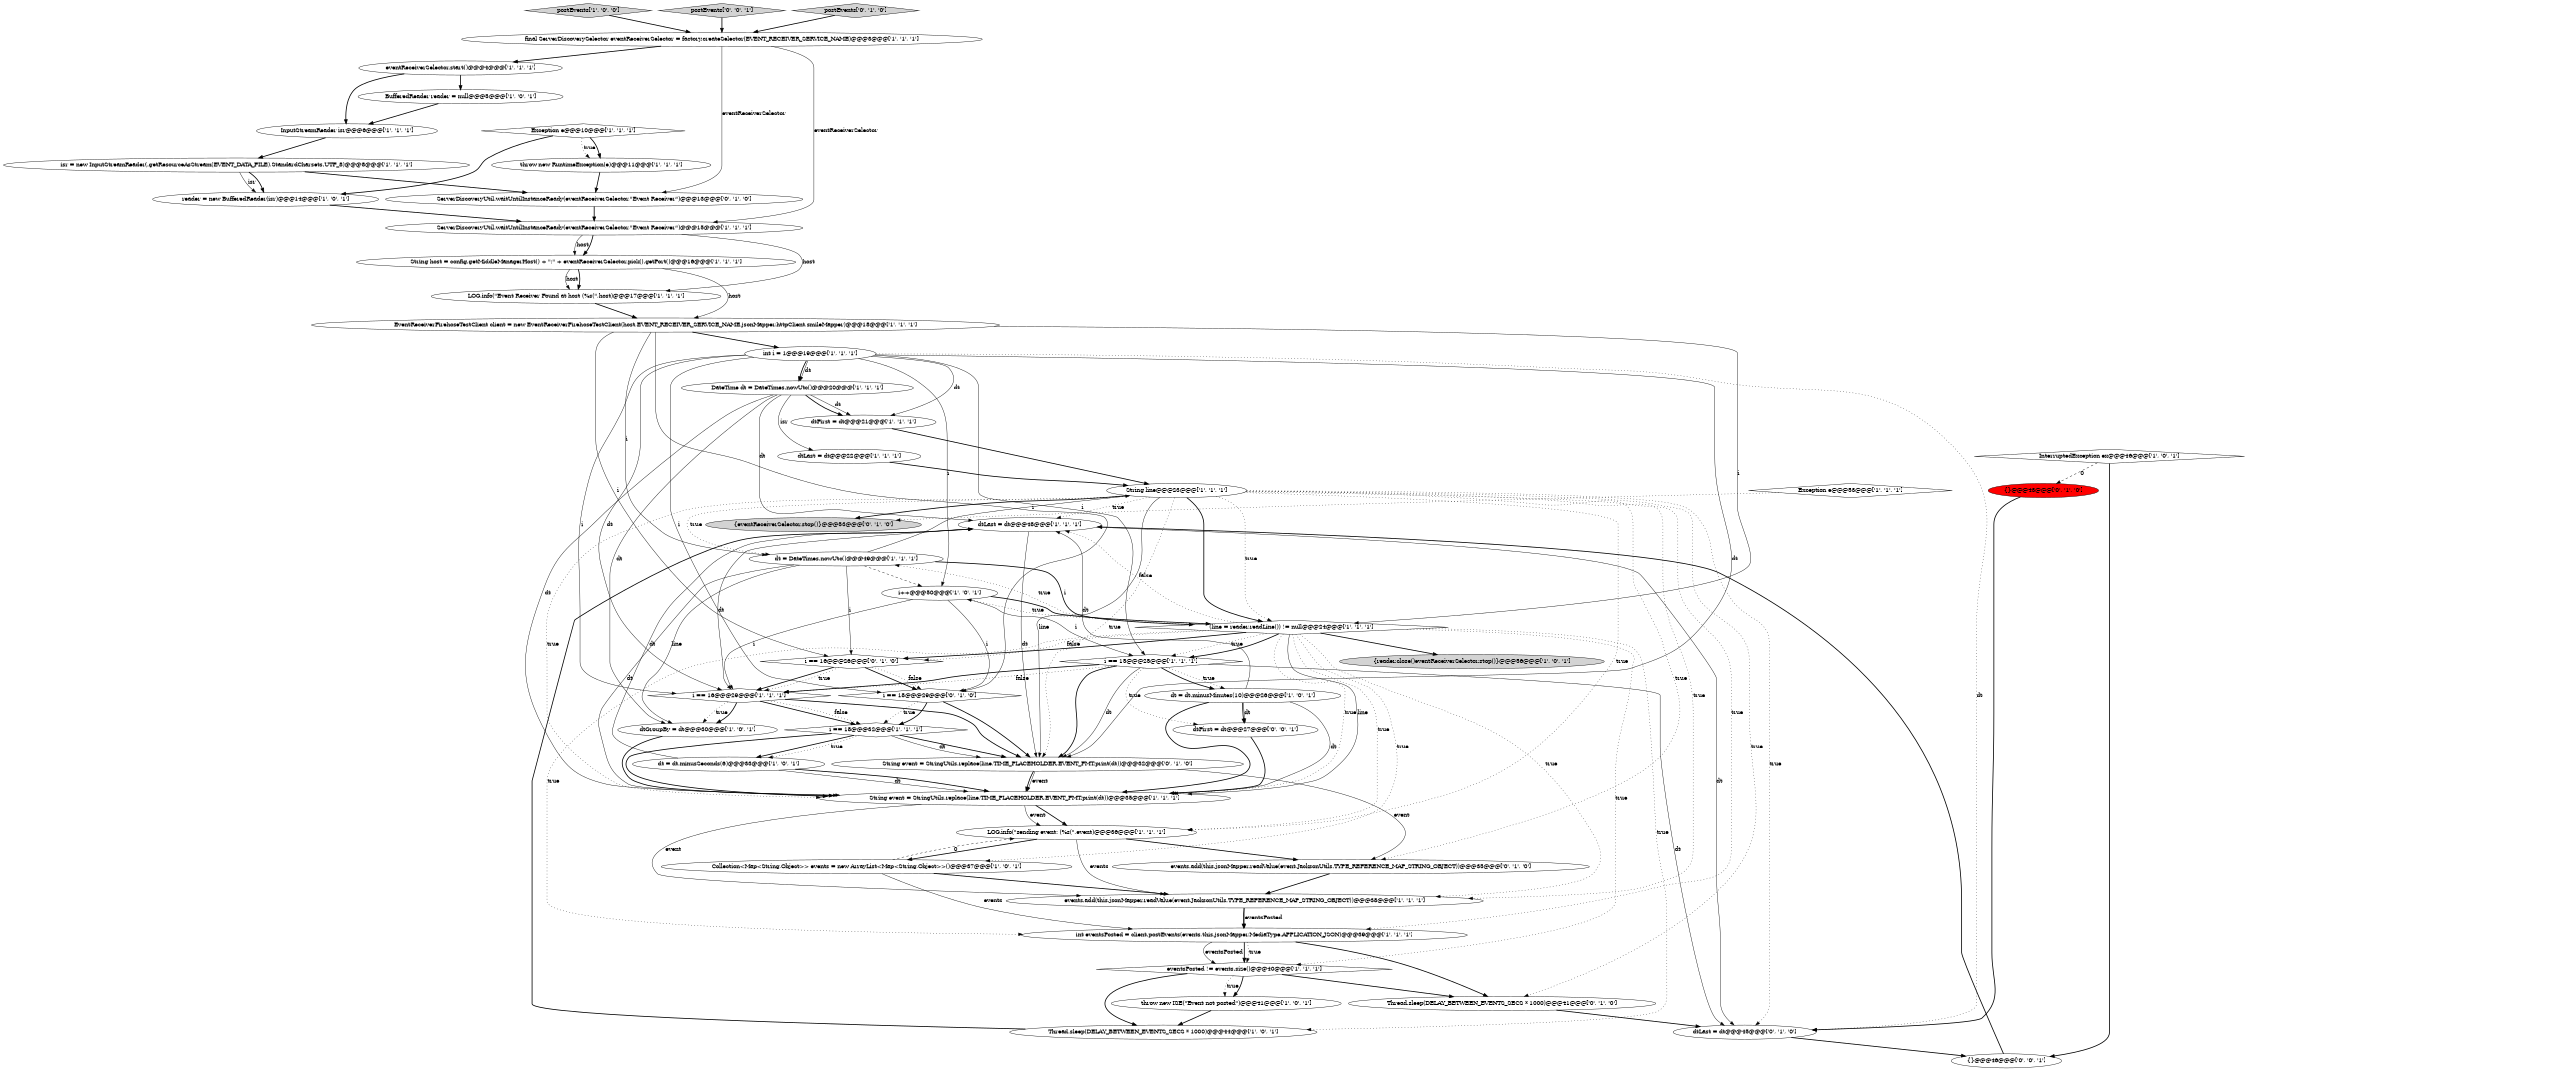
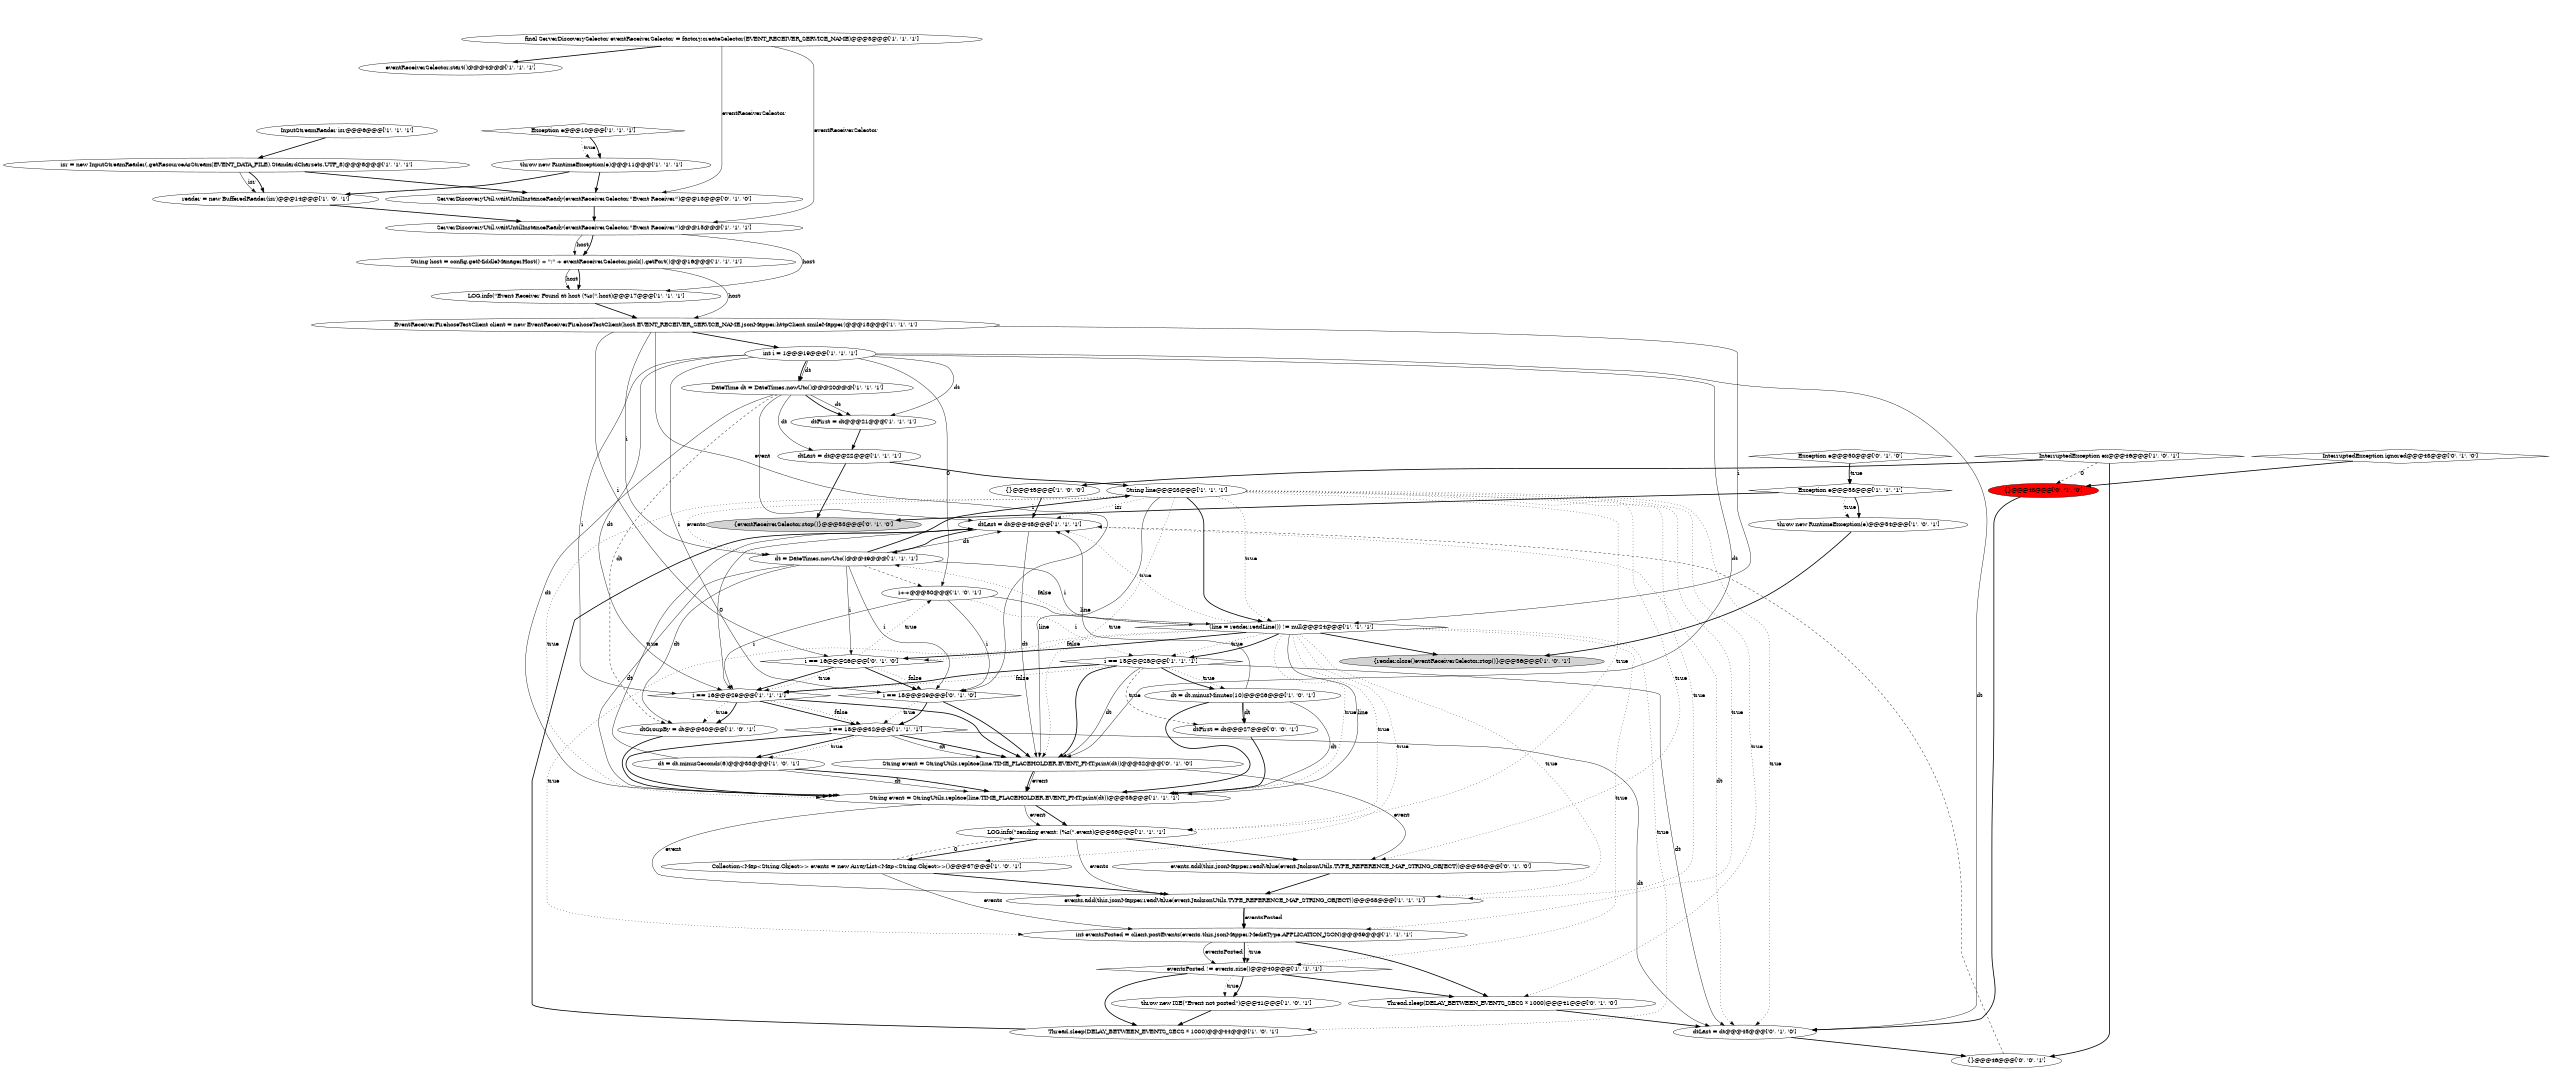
node "postEvents['1', '0', '0']": removed
node "postEvents['0', '0', '1']": removed
node "postEvents['0', '1', '0']": removed
edge "eventReceiverSelector.start()@@@4@@@['1', '1', '1']" -> "InputStreamReader isr@@@6@@@['1', '1', '1']": removed
node "BufferedReader reader = null@@@5@@@['1', '0', '1']": removed
edge "Exception e@@@10@@@['1', '1', '1']" -> "reader = new BufferedReader(isr)@@@14@@@['1', '0', '1']": now "throw new RuntimeException(e)@@@11@@@['1', '1', '1']" -> "reader = new BufferedReader(isr)@@@14@@@['1', '0', '1']"
edge "int i = 1@@@19@@@['1', '1', '1']" -> "dtLast = dt@@@45@@@['0', '1', '0']": style dotted -> solid
edge "DateTime dt = DateTimes.nowUtc()@@@20@@@['1', '1', '1']" -> "dtLast = dt@@@22@@@['1', '1', '1']": label "isr" -> "dt"
edge "DateTime dt = DateTimes.nowUtc()@@@20@@@['1', '1', '1']" -> "dtLast = dt@@@48@@@['1', '1', '1']": label "dt" -> "event"
edge "dtFirst = dt@@@21@@@['1', '1', '1']" -> "String line@@@23@@@['1', '1', '1']": now "dtFirst = dt@@@21@@@['1', '1', '1']" -> "dtLast = dt@@@22@@@['1', '1', '1']"
node "Exception e@@@50@@@['0', '1', '0']": added
node "InterruptedException ignored@@@43@@@['0', '1', '0']": added
edge "int i = 1@@@19@@@['1', '1', '1']" -> "i++@@@50@@@['1', '0', '1']": label "i" -> "0"
edge "int i = 1@@@19@@@['1', '1', '1']" -> "i == 15@@@25@@@['1', '1', '1']": removed, label "i"
node "{}@@@45@@@['1', '0', '0']": added
edge "String line@@@23@@@['1', '1', '1']" -> "{eventReceiverSelector.stop()}@@@53@@@['0', '1', '0']": now "dtLast = dt@@@22@@@['1', '1', '1']" -> "{eventReceiverSelector.stop()}@@@53@@@['0', '1', '0']"
edge "Exception e@@@53@@@['1', '1', '1']" -> "{eventReceiverSelector.stop()}@@@53@@@['0', '1', '0']": style dotted -> bold
edge "String line@@@23@@@['1', '1', '1']" -> "dtLast = dt@@@48@@@['1', '1', '1']": label "true" -> "isr"
edge "dt = DateTimes.nowUtc()@@@49@@@['1', '1', '1']" -> "String line@@@23@@@['1', '1', '1']": style solid -> bold
edge "String line@@@23@@@['1', '1', '1']" -> "dt = DateTimes.nowUtc()@@@49@@@['1', '1', '1']": label "true" -> "events"
node "throw new RuntimeException(e)@@@54@@@['1', '0', '1']": added
edge "DateTime dt = DateTimes.nowUtc()@@@20@@@['1', '1', '1']" -> "dtGroupBy = dt@@@30@@@['1', '0', '1']": style solid -> dashed
edge "dtLast = dt@@@48@@@['1', '1', '1']" -> "dt = DateTimes.nowUtc()@@@49@@@['1', '1', '1']": added
edge "dt = DateTimes.nowUtc()@@@49@@@['1', '1', '1']" -> "dtLast = dt@@@48@@@['1', '1', '1']": added, label "dt"
edge "dtLast = dt@@@48@@@['1', '1', '1']" -> "dtLast = dt@@@45@@@['0', '1', '0']": style solid -> dotted
edge "{}@@@46@@@['0', '0', '1']" -> "dtLast = dt@@@48@@@['1', '1', '1']": style bold -> dashed
edge "(line = reader.readLine()) != null@@@24@@@['1', '1', '1']" -> "dtLast = dt@@@48@@@['1', '1', '1']": label "false" -> "true"
edge "(line = reader.readLine()) != null@@@24@@@['1', '1', '1']" -> "dt = DateTimes.nowUtc()@@@49@@@['1', '1', '1']": label "true" -> "false"
edge "dt = DateTimes.nowUtc()@@@49@@@['1', '1', '1']" -> "(line = reader.readLine()) != null@@@24@@@['1', '1', '1']": style bold -> solid
edge "dtLast = dt@@@48@@@['1', '1', '1']" -> "i == 16@@@29@@@['1', '1', '1']": label "dt" -> "0"
edge "dt = dt.minusMinutes(10)@@@26@@@['1', '0', '1']" -> "dtLast = dt@@@48@@@['1', '1', '1']": label "dt" -> "line"
edge "i++@@@50@@@['1', '0', '1']" -> "(line = reader.readLine()) != null@@@24@@@['1', '1', '1']": style bold -> solid
edge "(line = reader.readLine()) != null@@@24@@@['1', '1', '1']" -> "i++@@@50@@@['1', '0', '1']": now "i == 16@@@26@@@['0', '1', '0']" -> "i++@@@50@@@['1', '0', '1']"
edge "i++@@@50@@@['1', '0', '1']" -> "i == 15@@@25@@@['1', '1', '1']": style solid -> dotted
edge "dt = DateTimes.nowUtc()@@@49@@@['1', '1', '1']" -> "i == 18@@@29@@@['0', '1', '0']": added, label "i"
edge "dt = dt.minusSeconds(6)@@@33@@@['1', '0', '1']" -> "dtLast = dt@@@48@@@['1', '1', '1']": label "dt" -> "true"
edge "dt = DateTimes.nowUtc()@@@49@@@['1', '1', '1']" -> "dtGroupBy = dt@@@30@@@['1', '0', '1']": label "line" -> "dt"
edge "i == 15@@@25@@@['1', '1', '1']" -> "dtFirst = dt@@@27@@@['0', '0', '1']": style dotted -> dashed
edge "i == 18@@@32@@@['1', '1', '1']" -> "dtLast = dt@@@45@@@['0', '1', '0']": added, label "dt"
